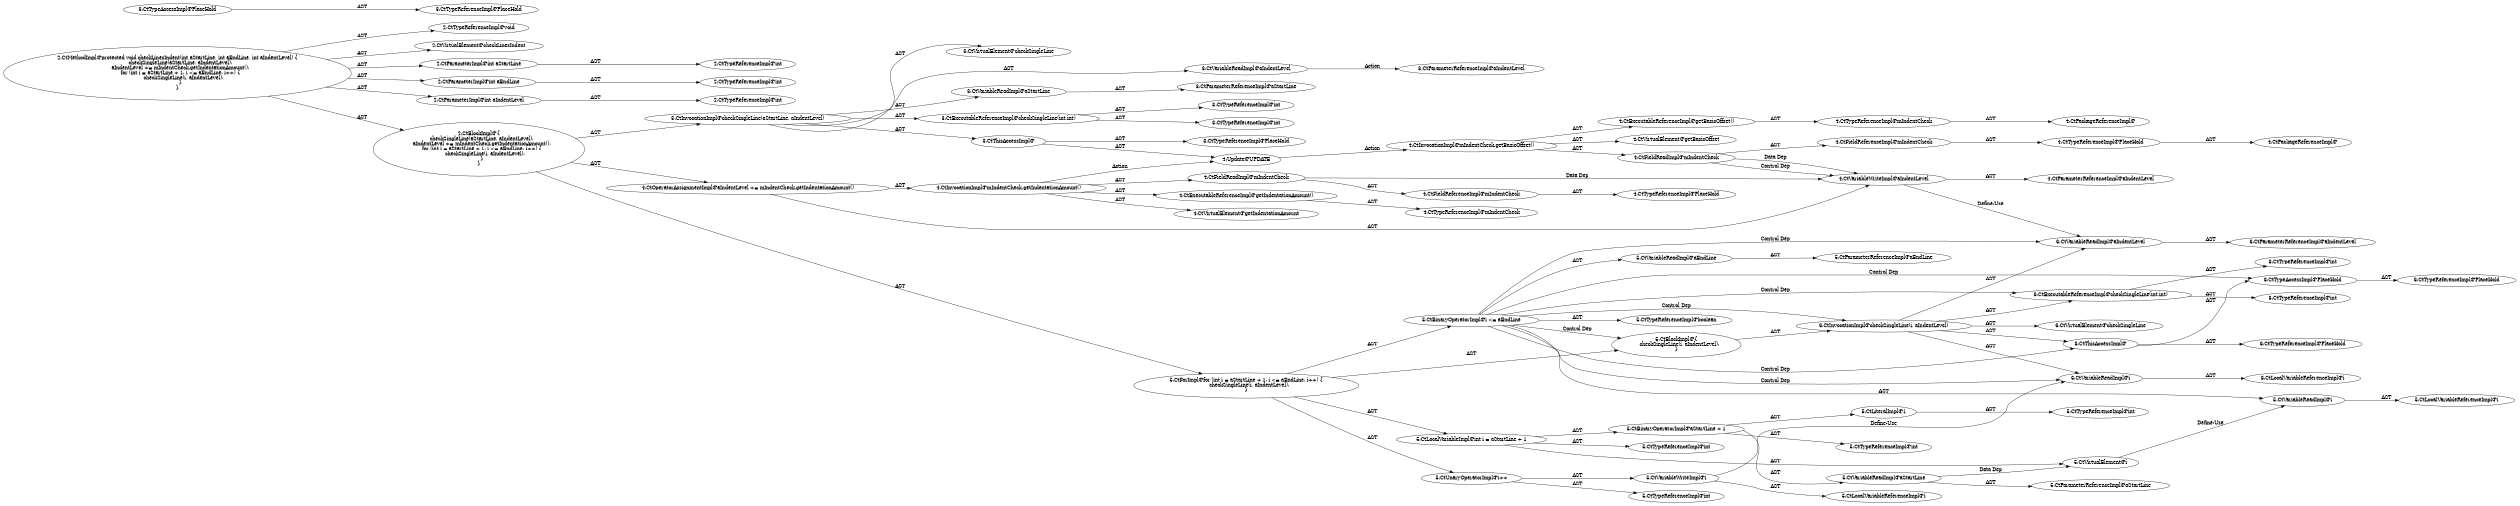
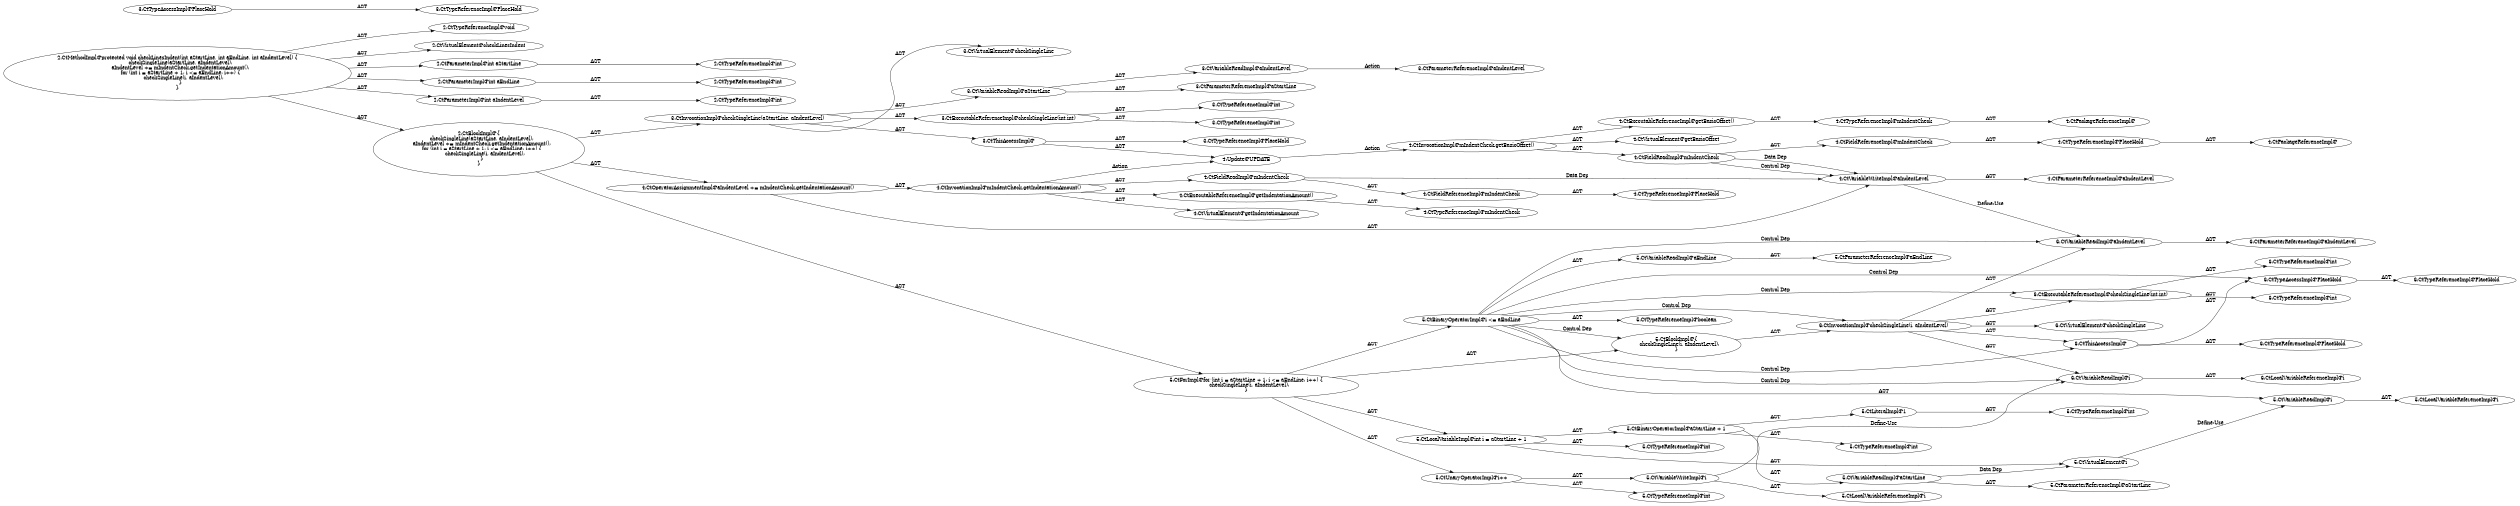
edge "3:CtInvocationImpl@checkSingleLine(aStartLine, aIndentLevel)" -> "3:CtVariableReadImpl@aIndentLevel": now "3:CtVariableReadImpl@aStartLine" -> "3:CtVariableReadImpl@aIndentLevel"
